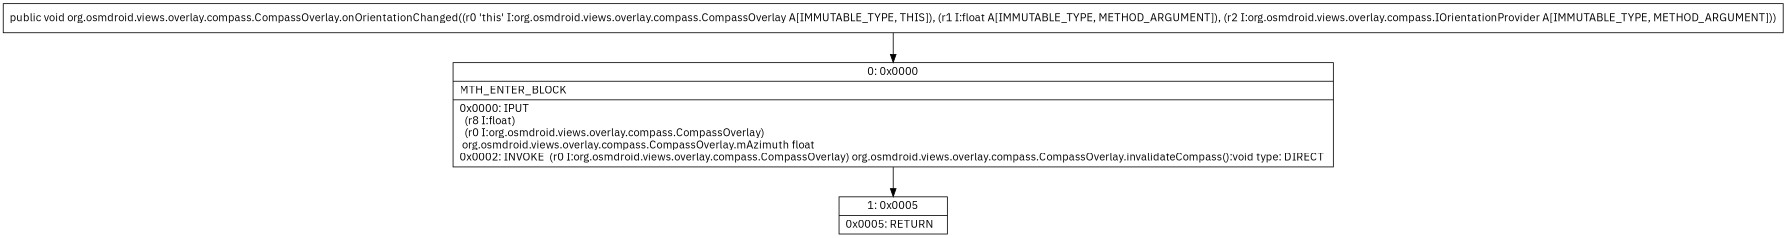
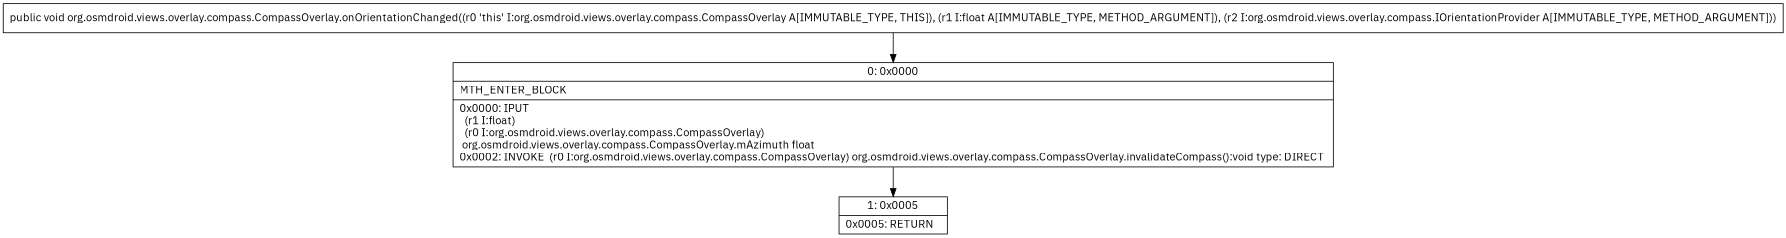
node "0: 0x0000": text "(r8 I:float)" -> "(r1 I:float)"
